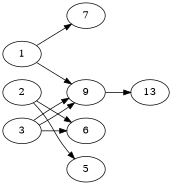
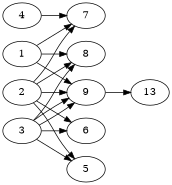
node "4": added
node "8": added
edge "2" -> "7": added
edge "2" -> "9": added
edge "3" -> "5": added
